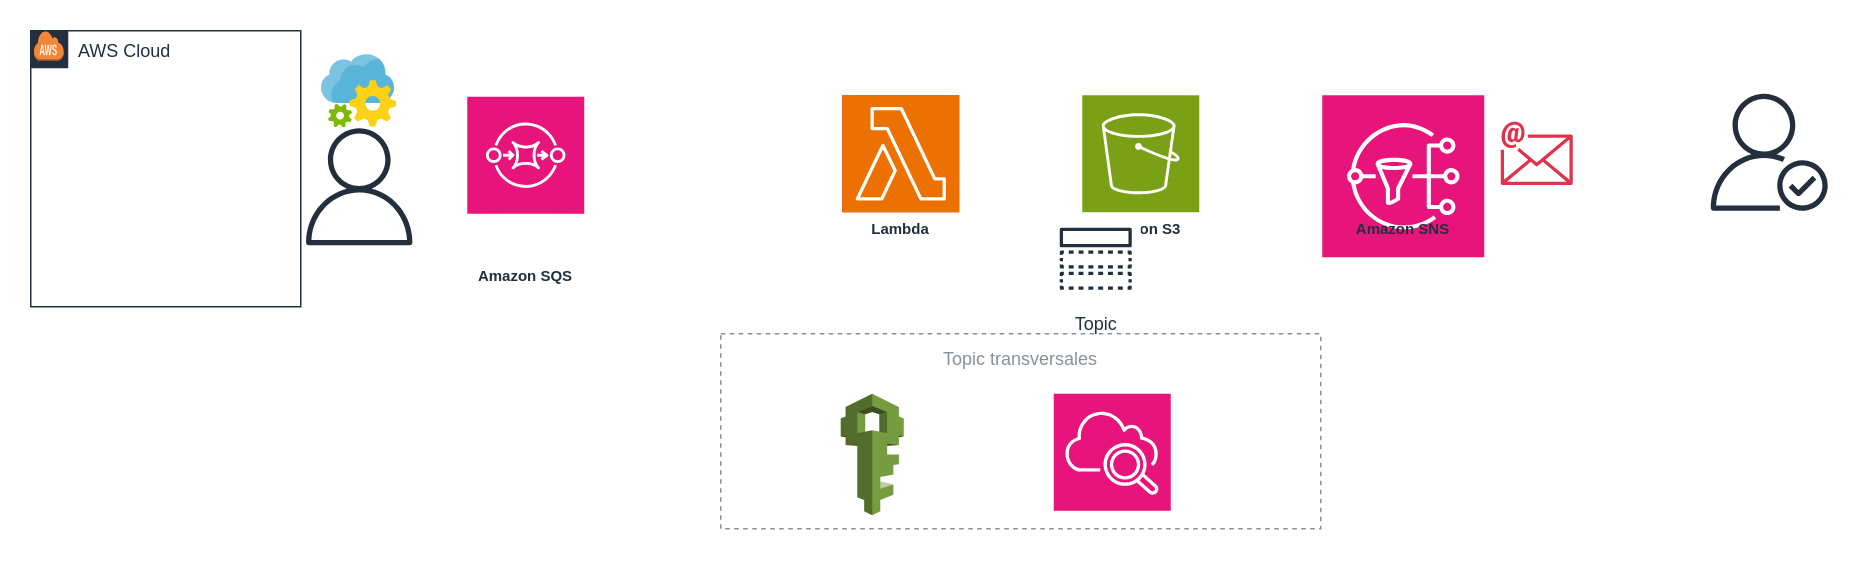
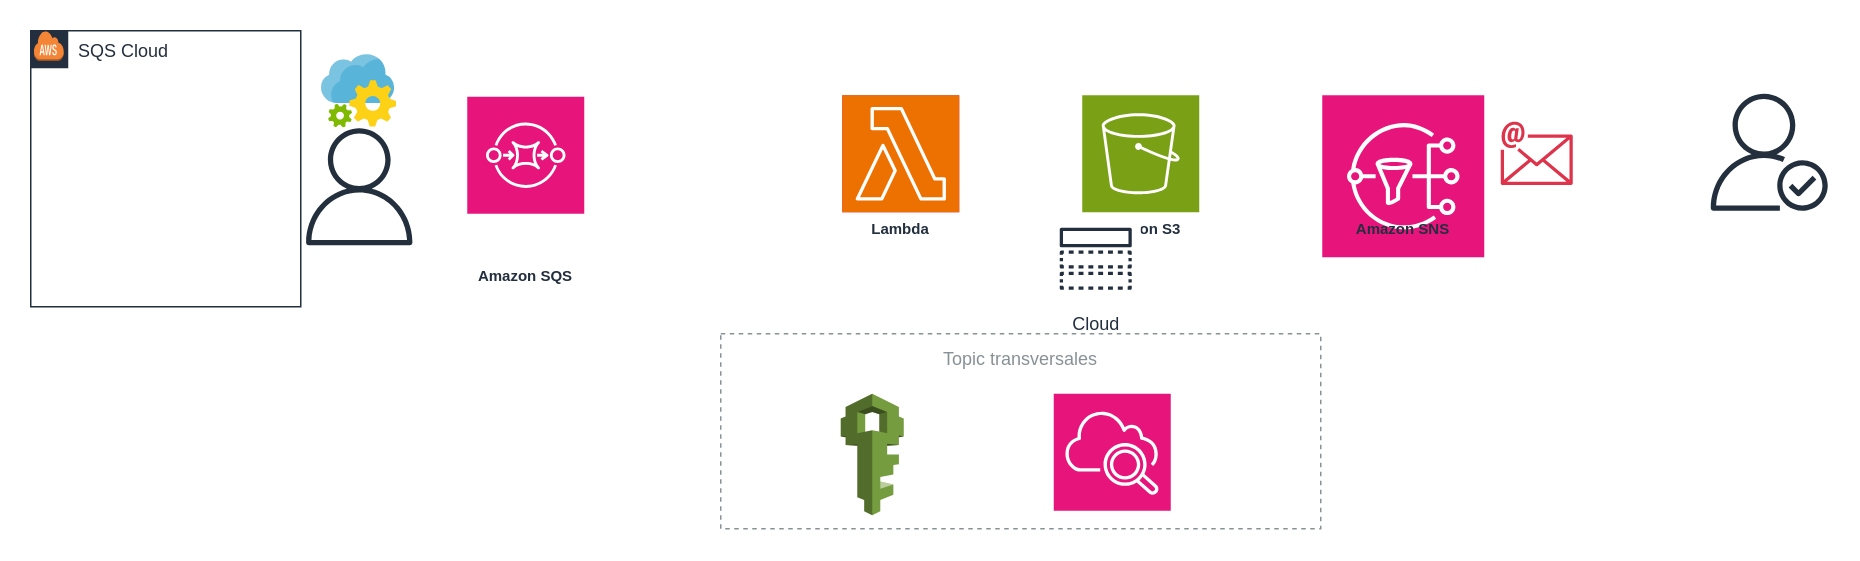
node "AWS Cloud": label "AWS Cloud" -> "SQS Cloud"
node "Topic": label "Topic" -> "Cloud"
